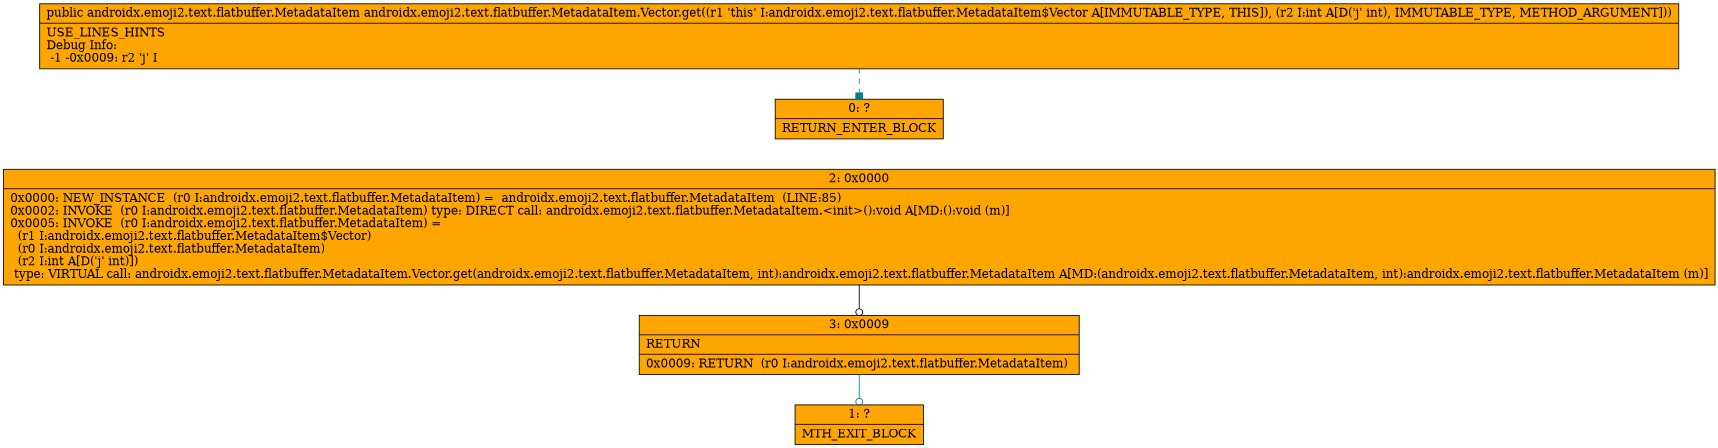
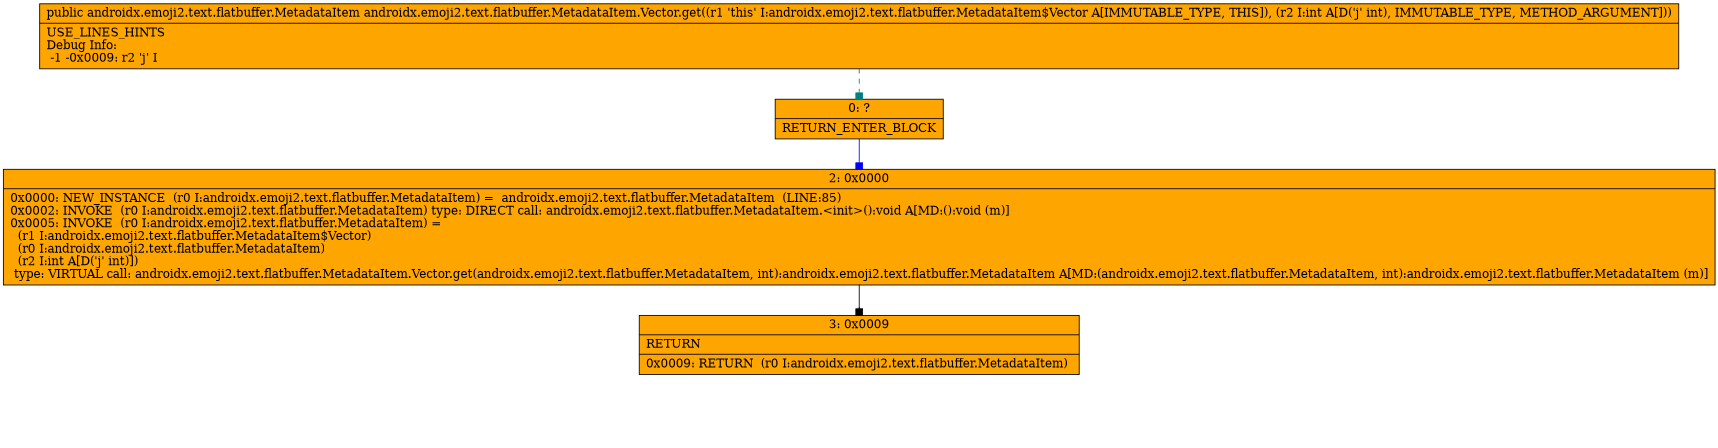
edge "0: ?" -> "2: 0x0000": added
edge "2: 0x0000" -> "3: 0x0009": arrowhead odot -> box
node "1: ?": removed
